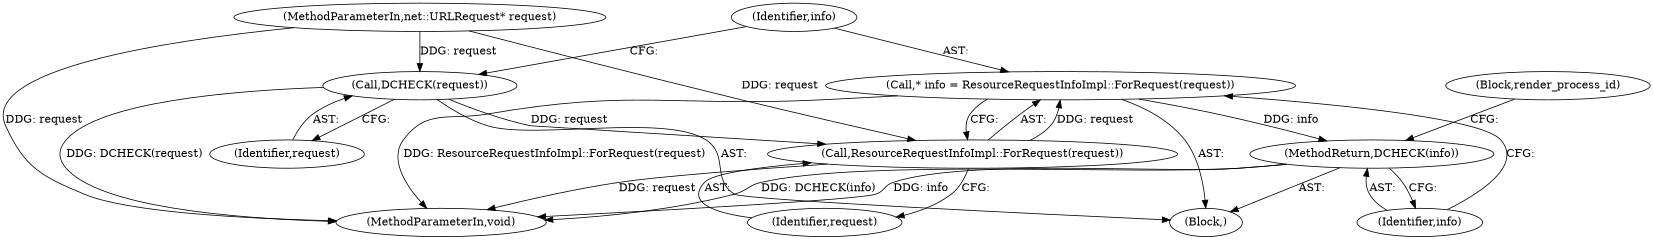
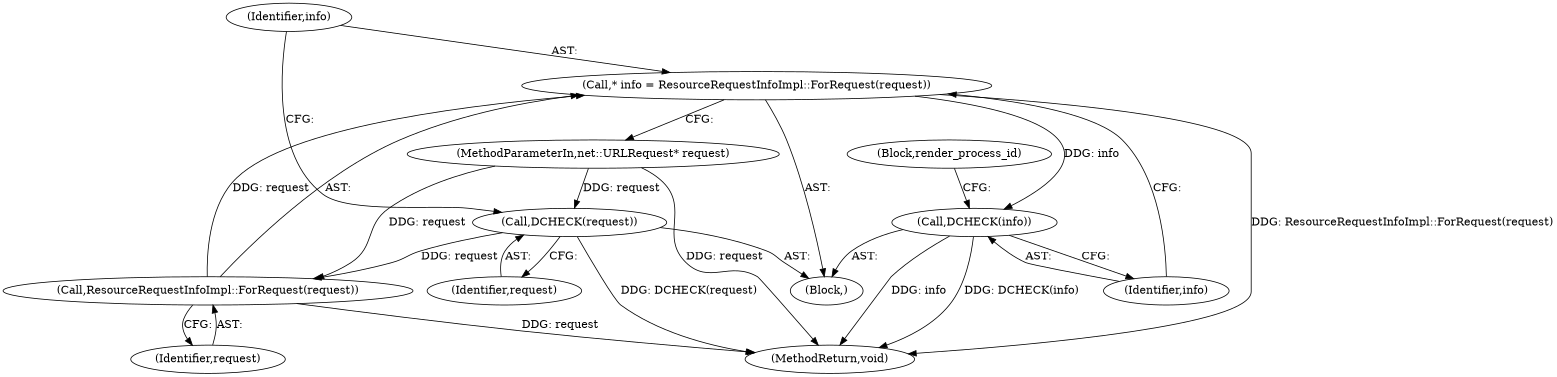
edge "(Call,* info = ResourceRequestInfoImpl::ForRequest(request))" -> "(Call,ResourceRequestInfoImpl::ForRequest(request))": now "(Call,* info = ResourceRequestInfoImpl::ForRequest(request))" -> "(MethodParameterIn,net::URLRequest* request)"
node "(MethodReturn,DCHECK(info))": label "(MethodReturn,DCHECK(info))" -> "(Call,DCHECK(info))"
node "(MethodParameterIn,void)": label "(MethodParameterIn,void)" -> "(MethodReturn,void)"
